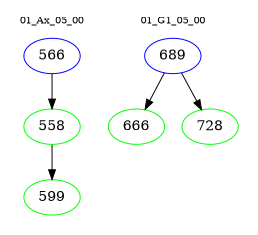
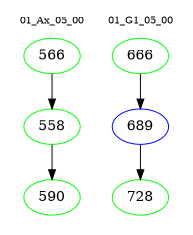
node "566": color blue -> green
edge "689" -> "666": reversed
node "599": label "599" -> "590"
